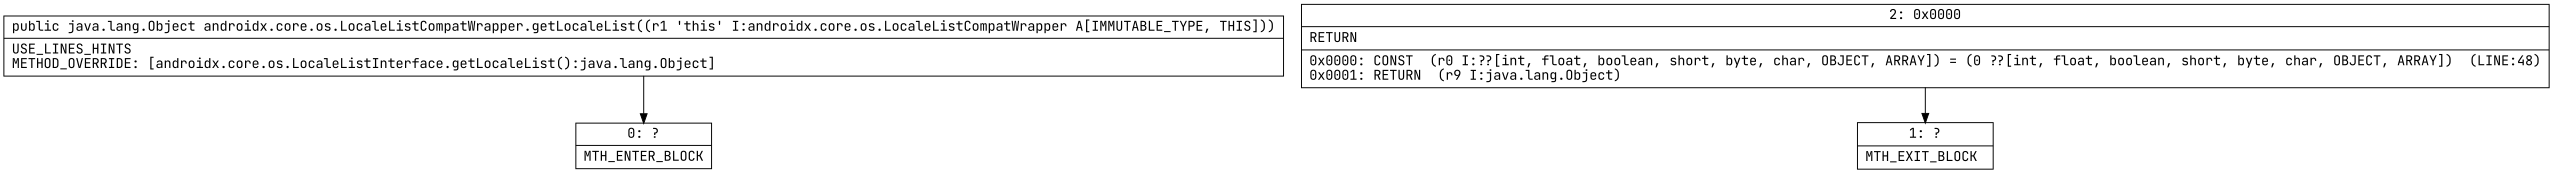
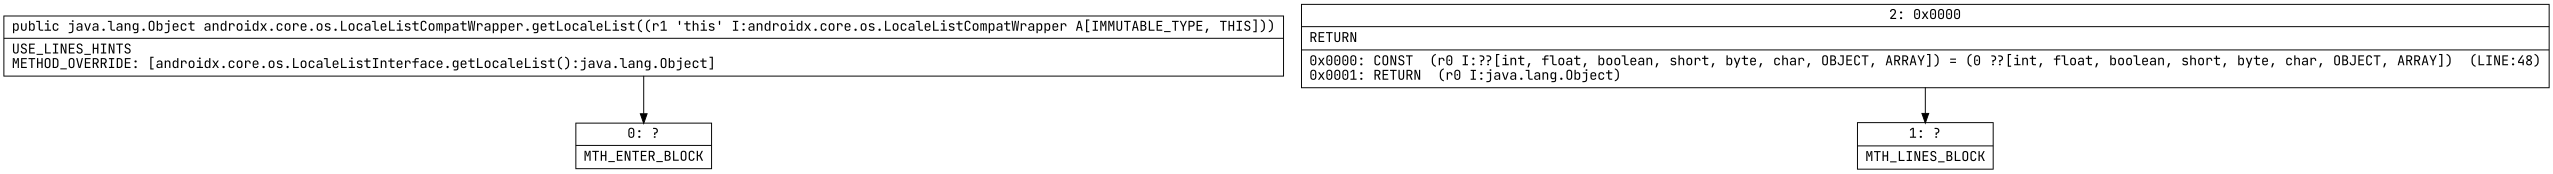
node "2: 0x0000": text "0x0001: RETURN  (r9 I:java.lang.Object)" -> "0x0001: RETURN  (r0 I:java.lang.Object)"
node "1: ?": text "MTH_EXIT_BLOCK" -> "MTH_LINES_BLOCK"
